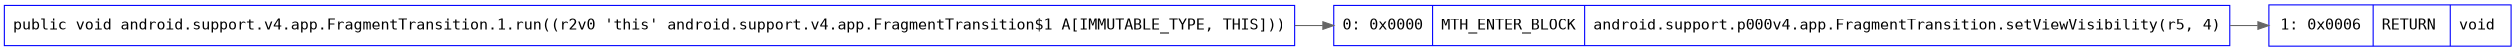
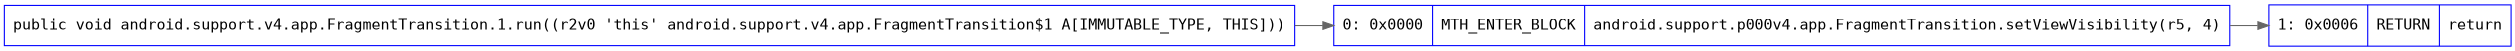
node "1: 0x0006": text "void" -> "return"
